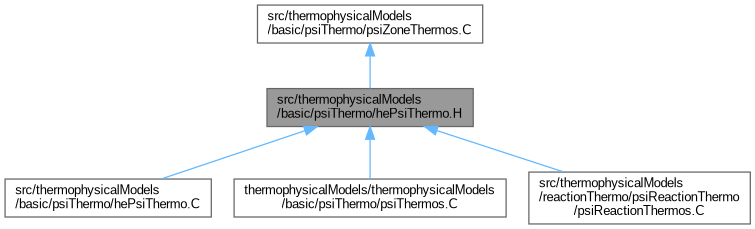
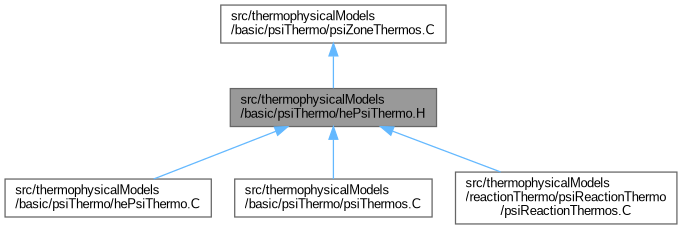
node "thermophysicalModels/thermophysicalModels /basic/psiThermo/psiThermos.C": label "thermophysicalModels/thermophysicalModels /basic/psiThermo/psiThermos.C" -> "src/thermophysicalModels /basic/psiThermo/psiThermos.C"
